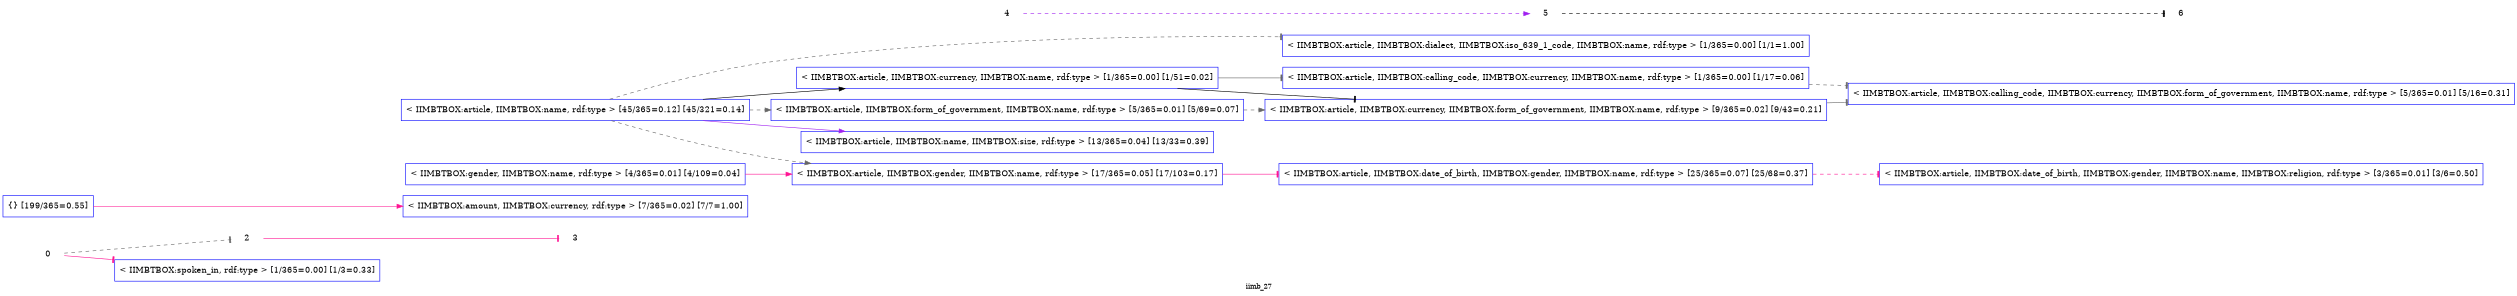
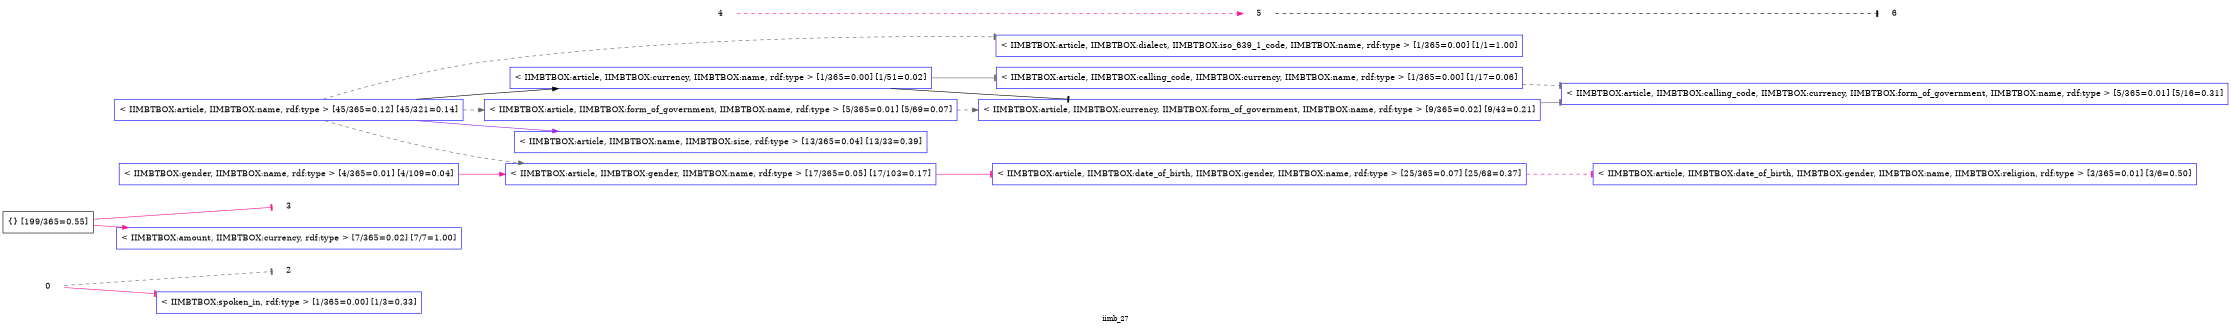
edge "4" -> "5": color purple -> deeppink
node "{} [199/365=0.55]": color blue -> black
edge "2" -> "3": now "{} [199/365=0.55]" -> "3"
